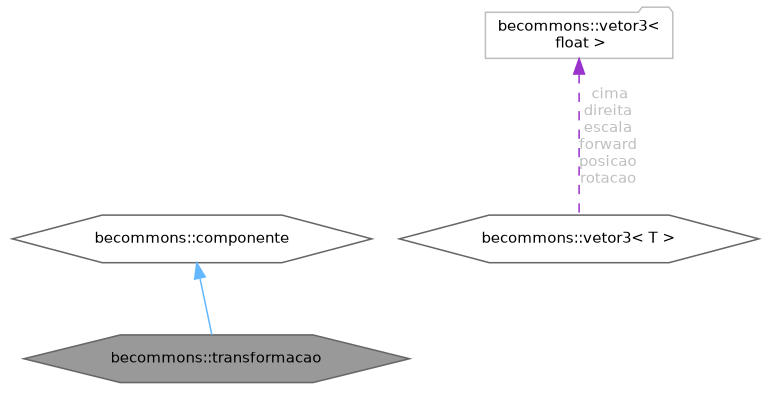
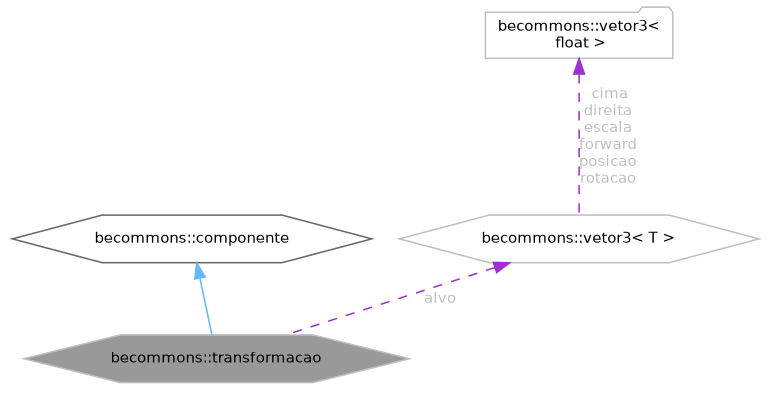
node "becommons::vetor3< T >": color gray40 -> grey75
edge "becommons::transformacao" -> "becommons::vetor3< T >": added, label "alvo"
node "becommons::transformacao": color gray40 -> grey75
